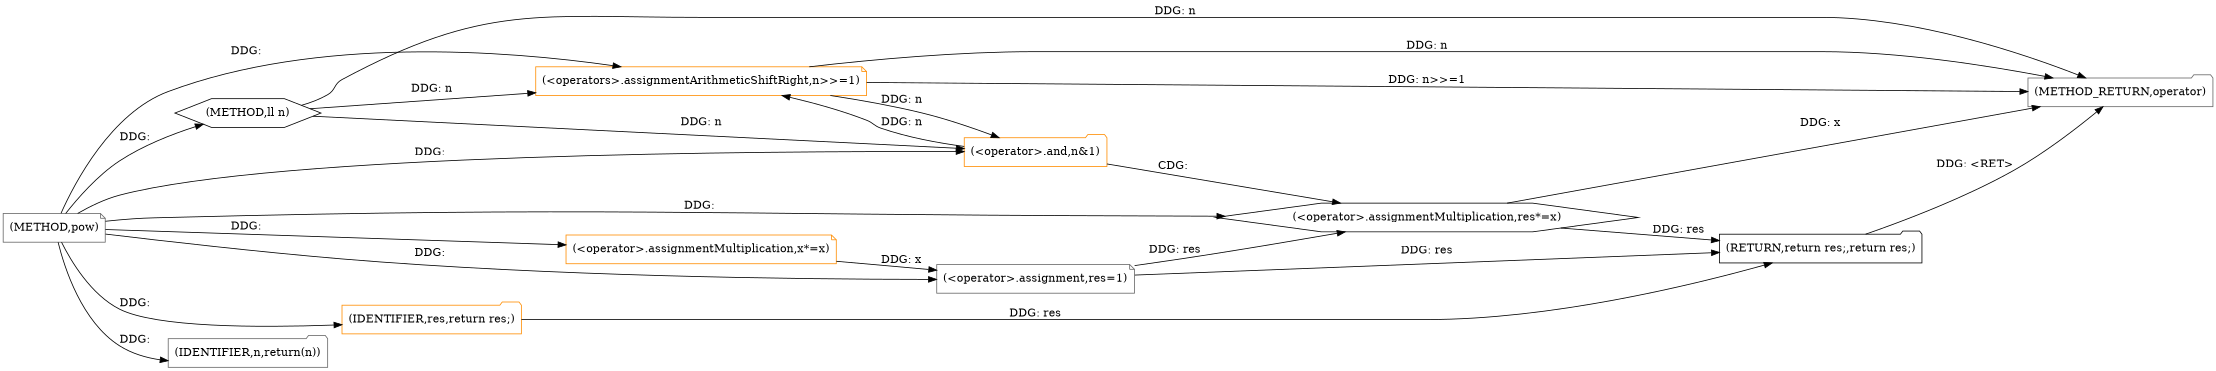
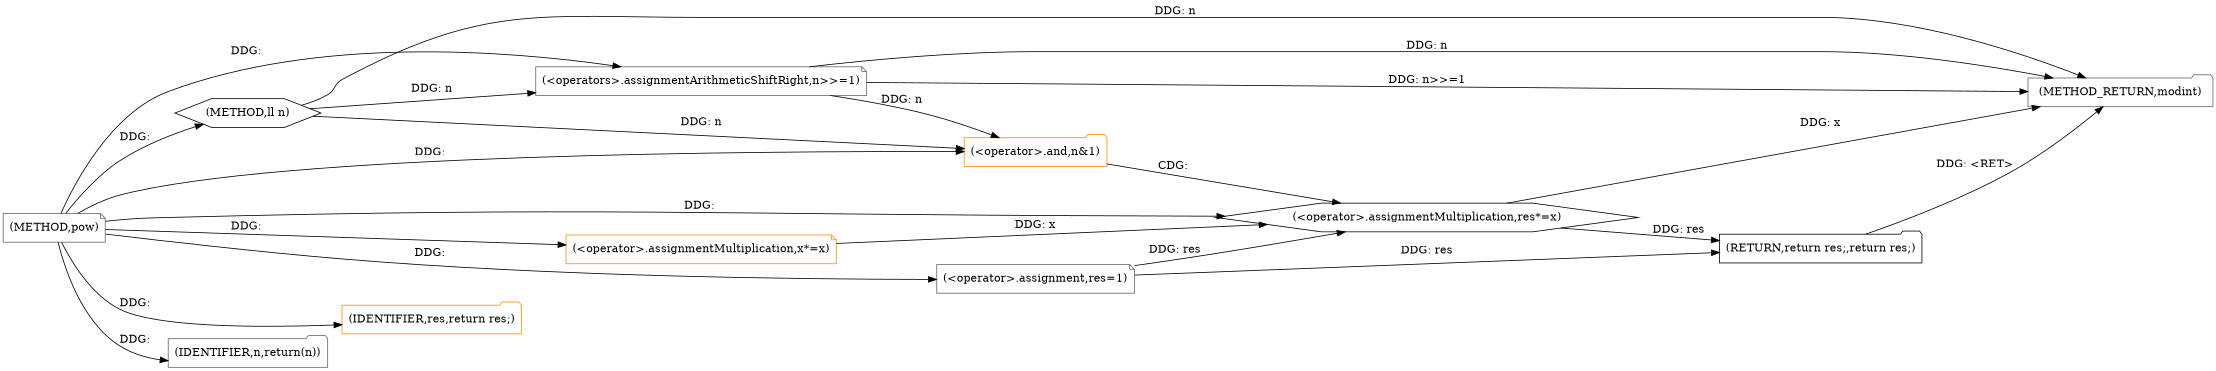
node "(<operators>.assignmentArithmeticShiftRight,n>>=1)": color darkorange -> gray40
node "(METHOD_RETURN,operator)": label "(METHOD_RETURN,operator)" -> "(METHOD_RETURN,modint)"
edge "(<operator>.and,n&1)" -> "(<operators>.assignmentArithmeticShiftRight,n>>=1)": removed, label "DDG: n"
edge "(<operator>.assignmentMultiplication,x*=x)" -> "(<operator>.assignment,res=1)": now "(<operator>.assignmentMultiplication,x*=x)" -> "(<operator>.assignmentMultiplication,res*=x)"
edge "(IDENTIFIER,res,return res;)" -> "(RETURN,return res;,return res;)": removed, label "DDG: res"
